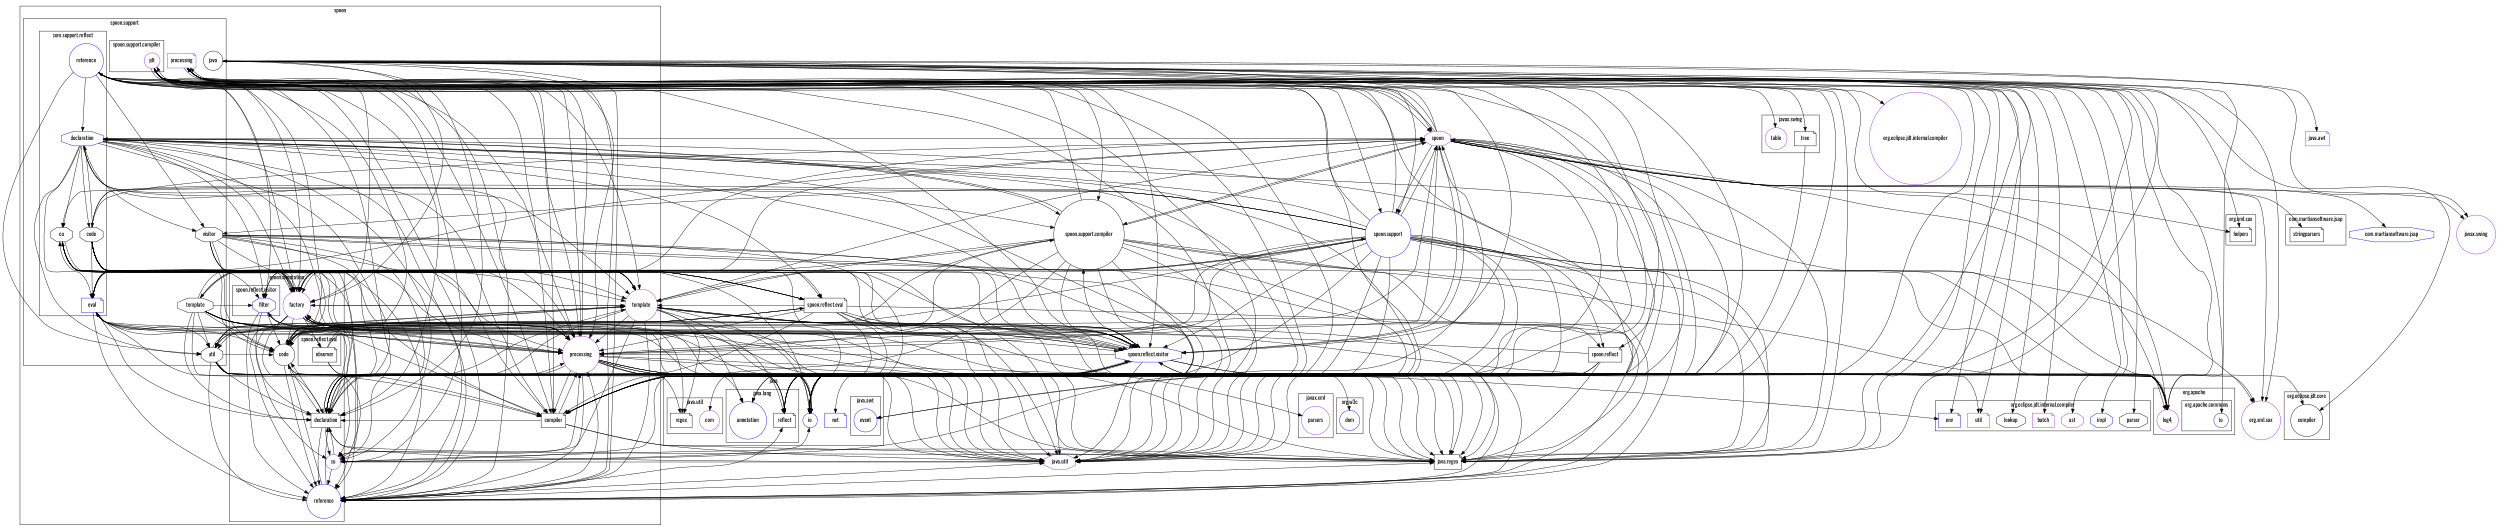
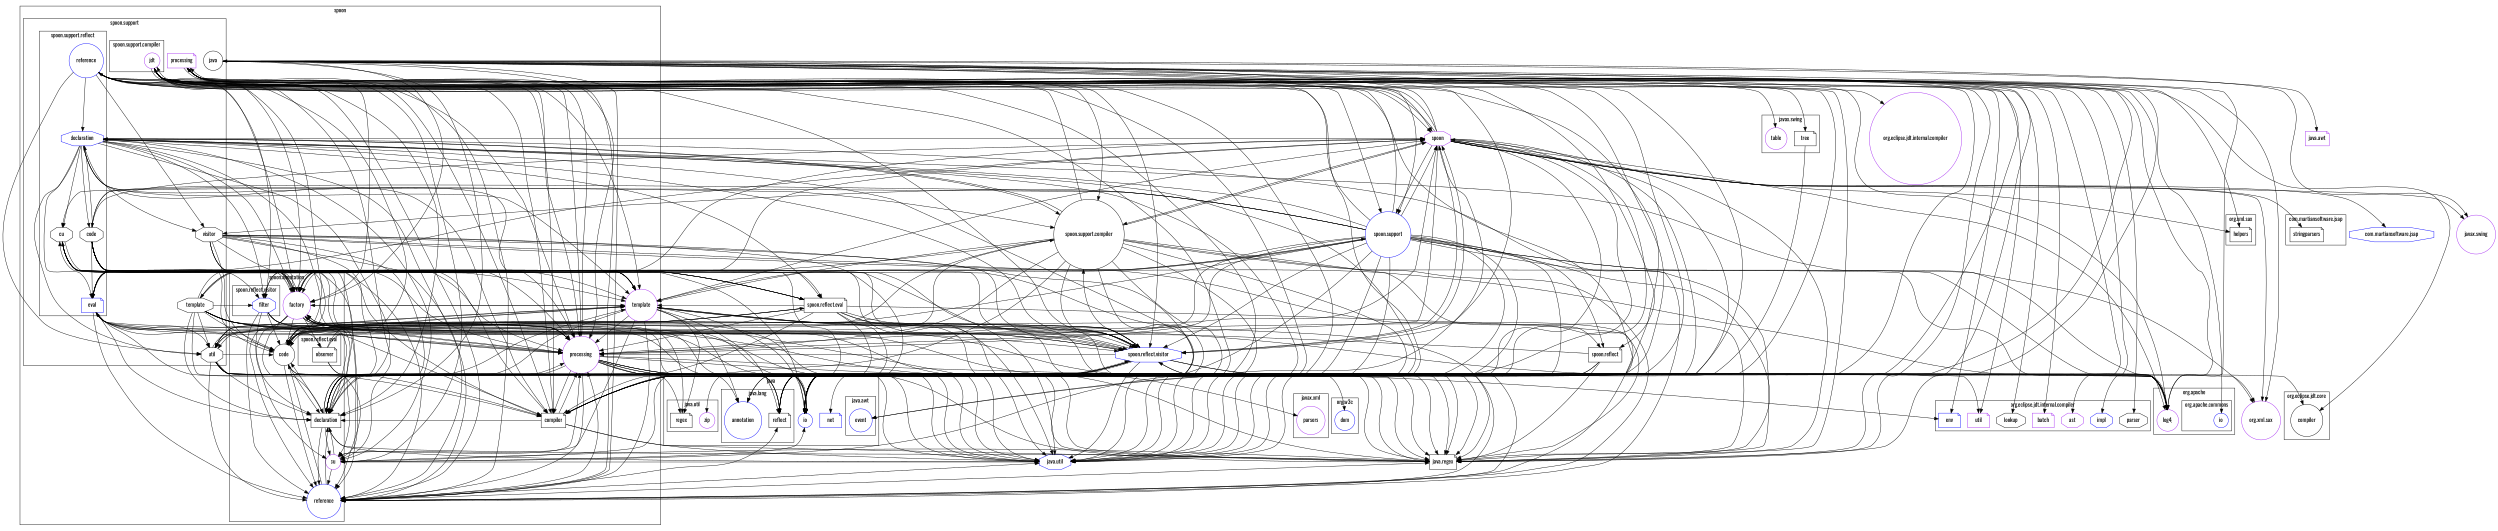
cluster "com.support.reflect": label "com.support.reflect" -> "spoon.support.reflect"
edge "java.regex" -> "filter": reversed
node "com": label "com" -> "zip"
node "java.util": color purple -> blue
